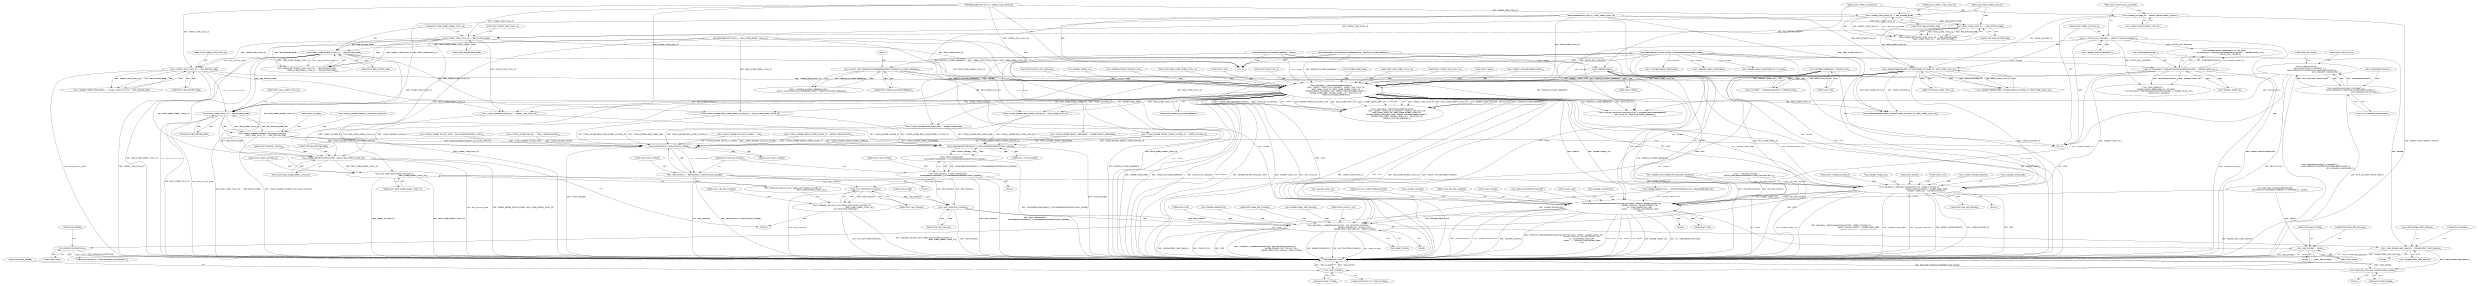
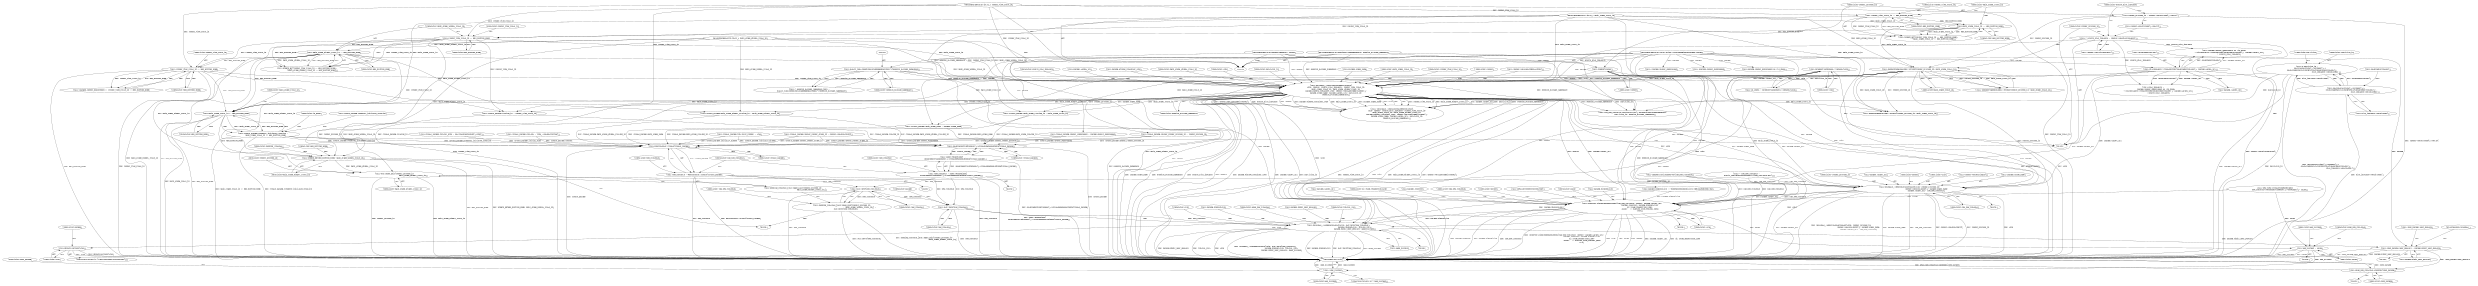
edge "(Call,opener->GetProcess()->GetID())" -> "(Call,render_process_id = opener->GetProcess()->GetID())": now "(Call,opener->GetProcess()->GetID())" -> "(Call,* source_site_instance = opener->GetSiteInstance())"
edge "(MethodParameterIn,int32_t render_view_route_id)" -> "(MethodReturn,void)": added, label "DDG: render_view_route_id"
node "(Identifier,delegate_)": label "(Identifier,delegate_)" -> "(SiteInstance,delegate_)"
